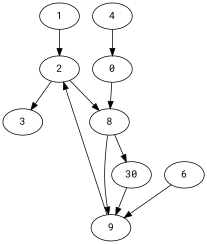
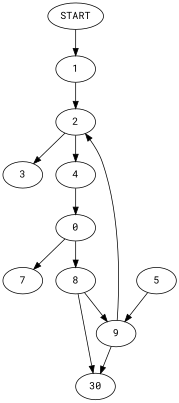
node "START": added
edge "2" -> "8": now "2" -> "4"
node "6": label "6" -> "5"
edge "30" -> "9": reversed
node "7": added
